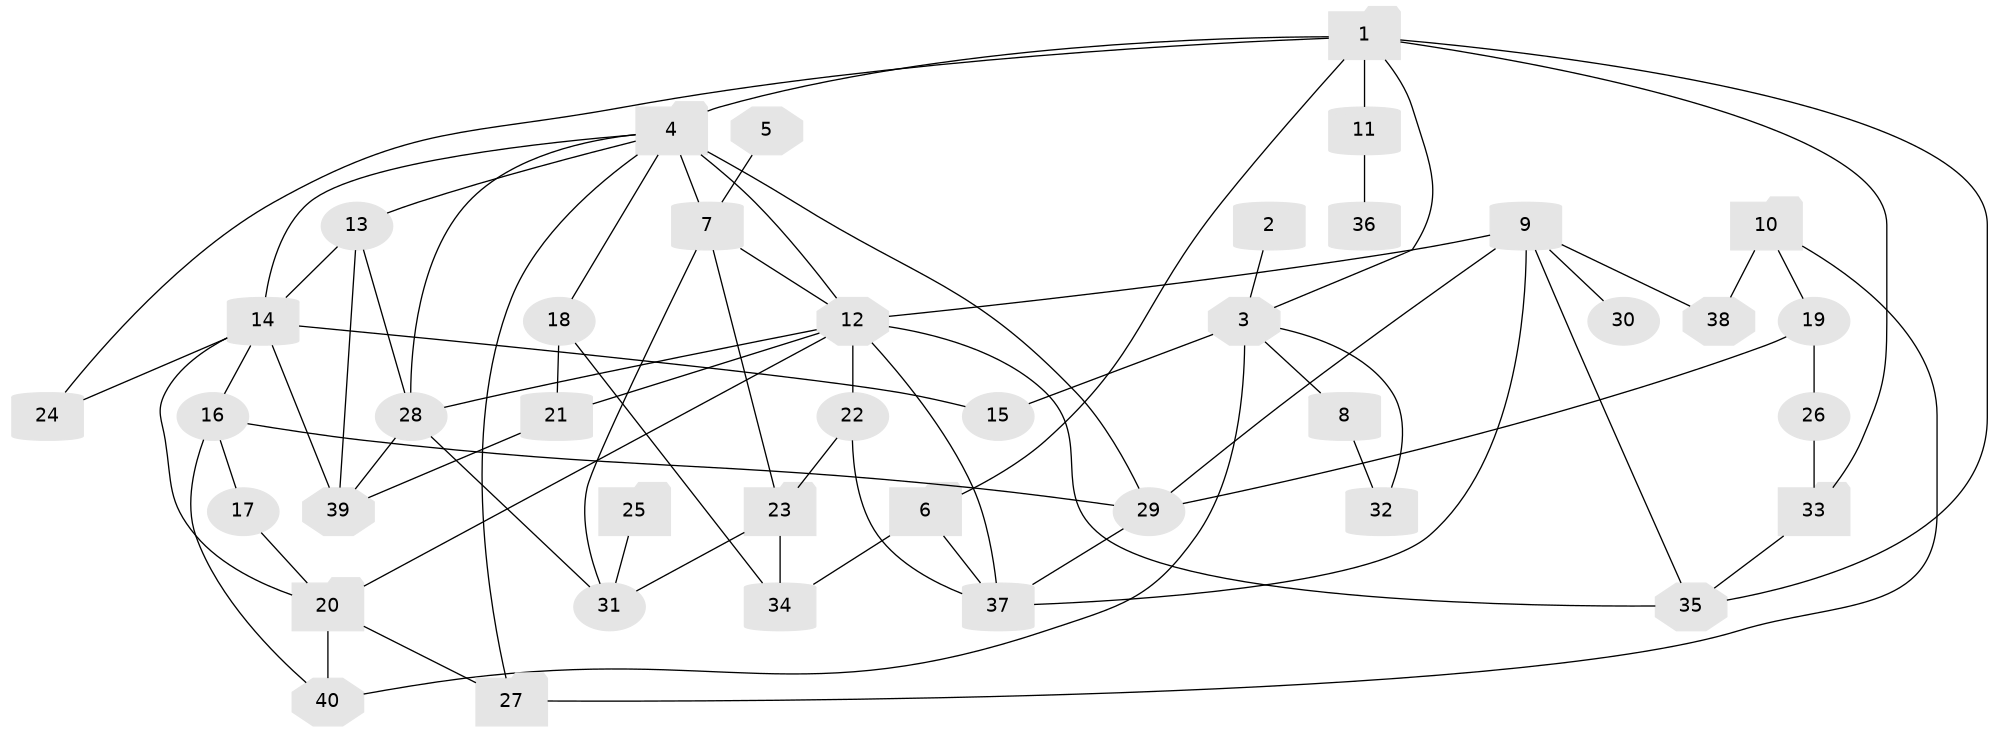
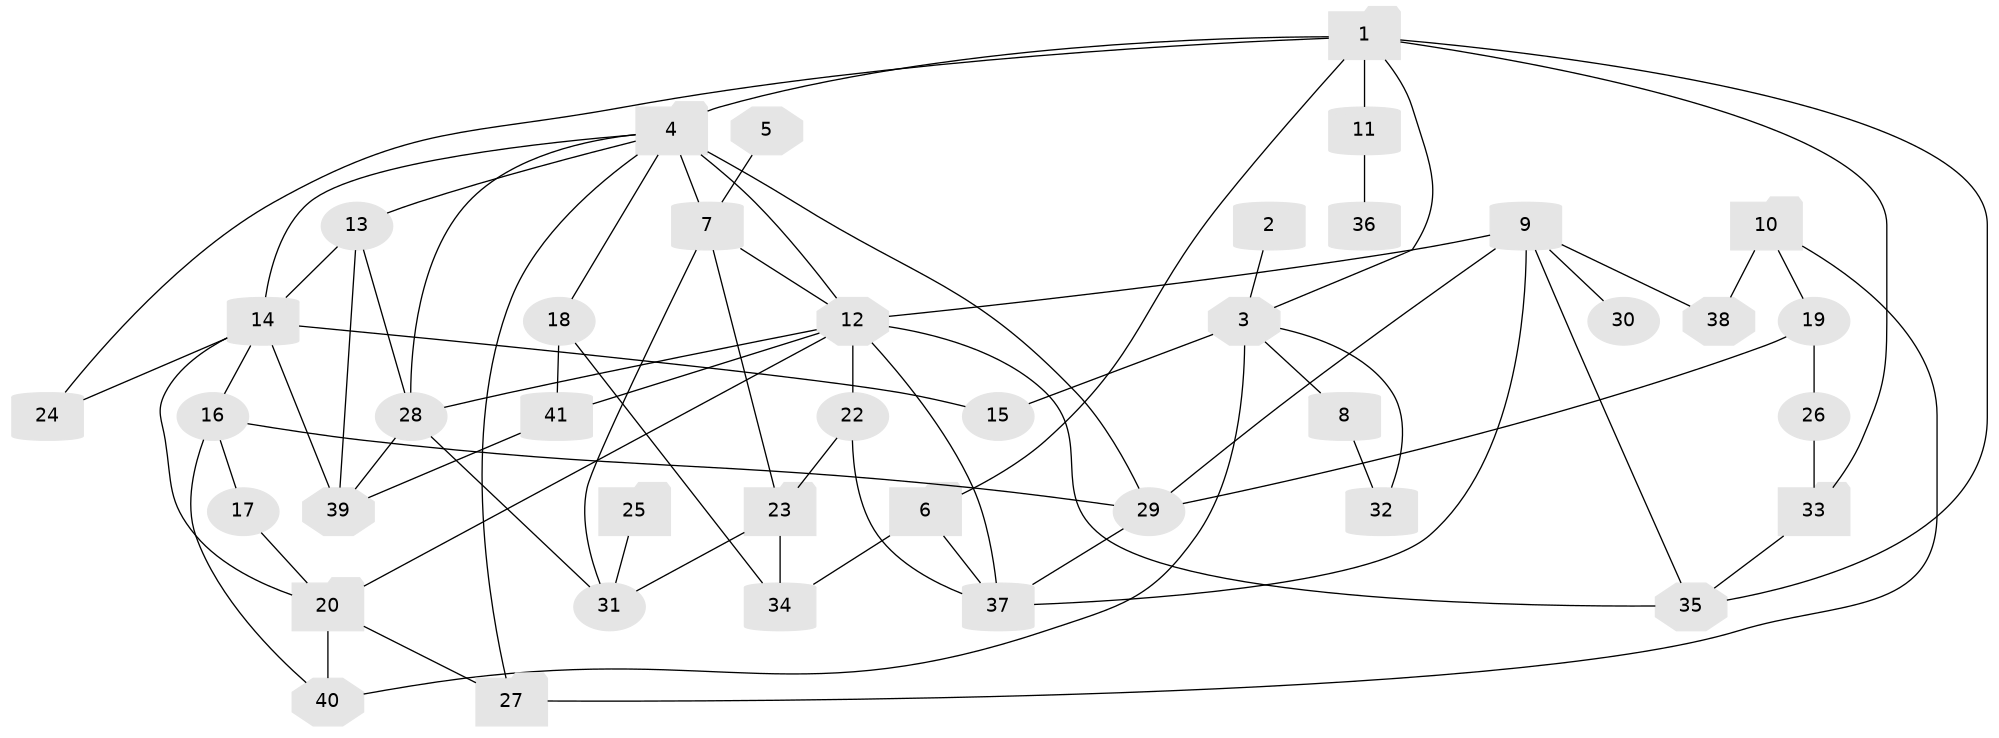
node "21": label "21" -> "41"
